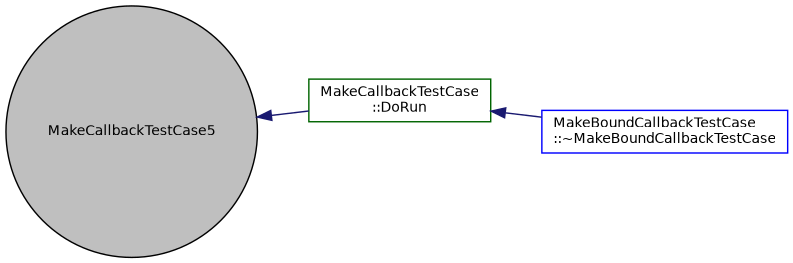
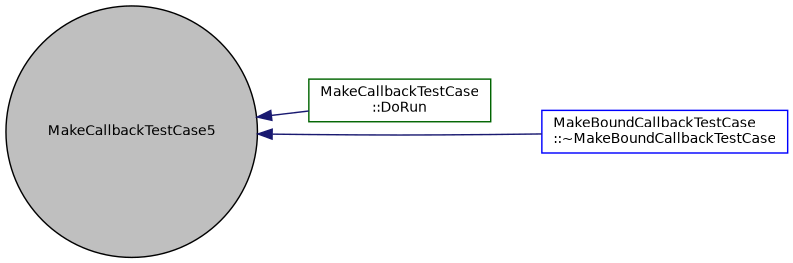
edge "MakeBoundCallbackTestCase ::~MakeBoundCallbackTestCase" -> "MakeCallbackTestCase ::DoRun": now "MakeBoundCallbackTestCase ::~MakeBoundCallbackTestCase" -> "MakeCallbackTestCase5"
